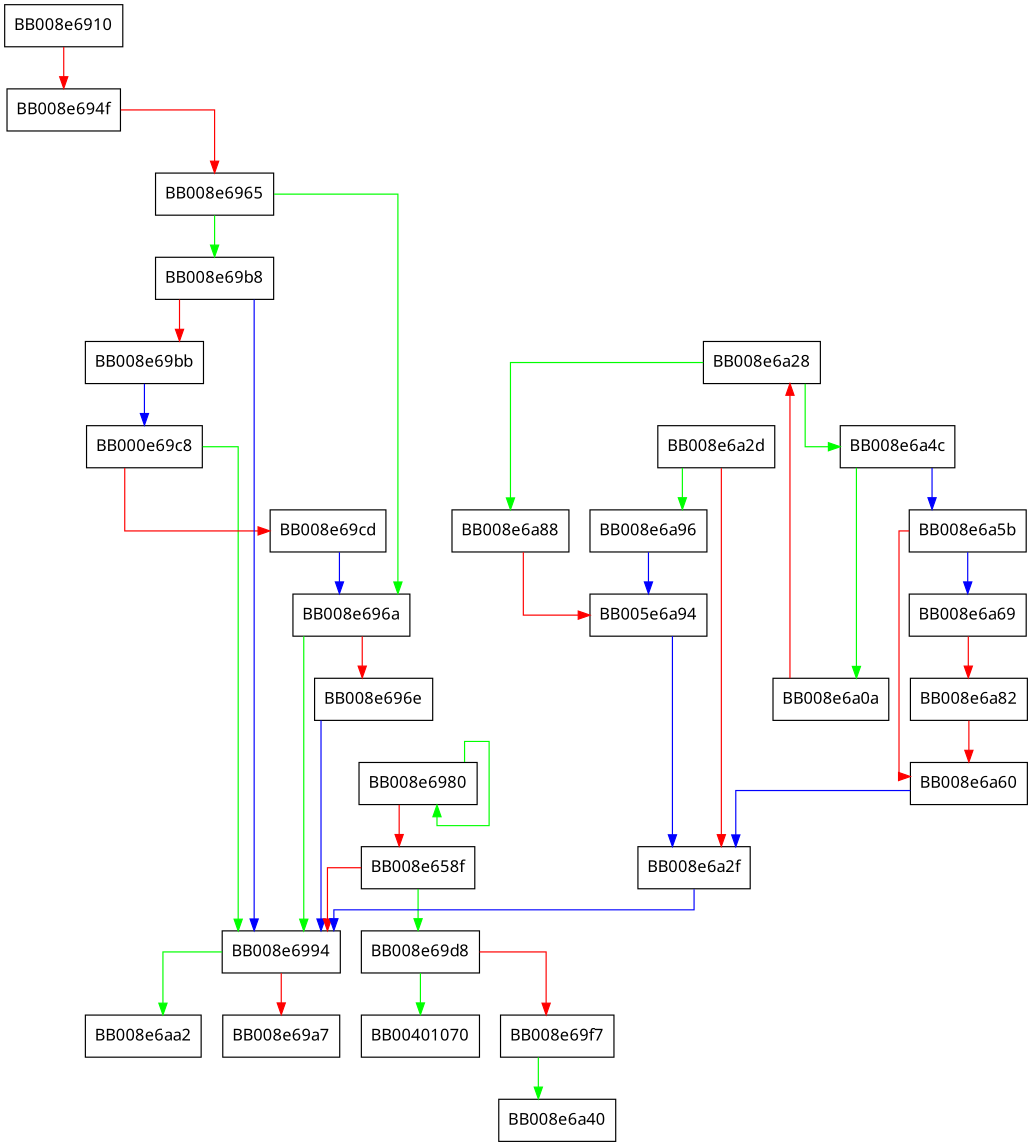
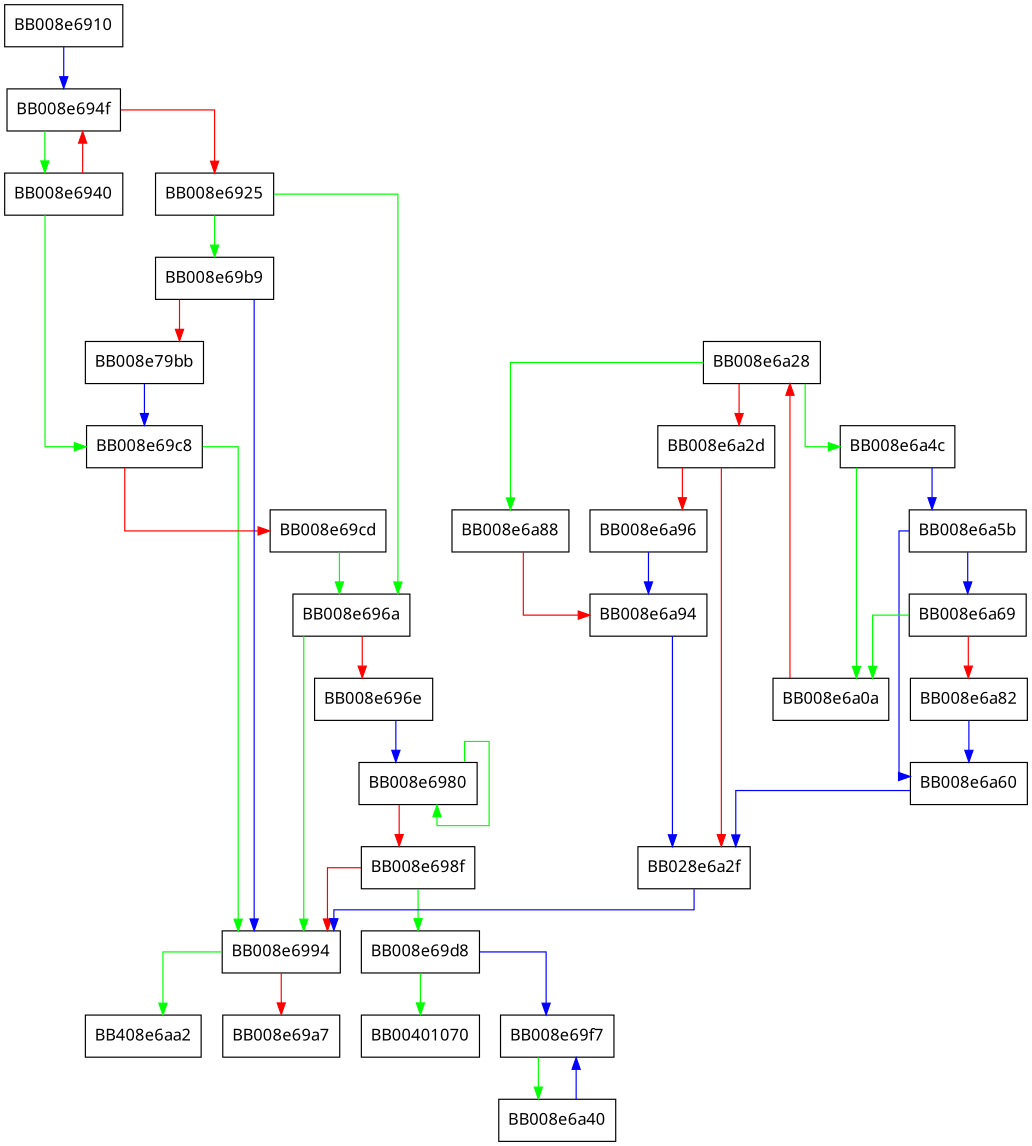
edge "BB008e6910" -> "BB008e694f": color red -> blue
node "BB008e6940": added
node "BB008e6965": label "BB008e6965" -> "BB008e6925"
node "BB008e69b8": label "BB008e69b8" -> "BB008e69b9"
node "BB008e69bb": label "BB008e69bb" -> "BB008e79bb"
edge "BB008e6a28" -> "BB008e6a2d": added
node "BB000e69c8": label "BB000e69c8" -> "BB008e69c8"
edge "BB008e6a2d" -> "BB008e6a96": color green -> red
edge "BB008e69cd" -> "BB008e696a": color blue -> green
node "BB005e6a94": label "BB005e6a94" -> "BB008e6a94"
edge "BB008e6a69" -> "BB008e6a0a": added
edge "BB008e6a5b" -> "BB008e6a60": color red -> blue
edge "BB008e6a82" -> "BB008e6a60": color red -> blue
edge "BB008e696e" -> "BB008e6994": now "BB008e696e" -> "BB008e6980"
node "BB008e658f": label "BB008e658f" -> "BB008e698f"
node "BB008e6a2f": label "BB008e6a2f" -> "BB028e6a2f"
edge "BB008e69d8" -> "BB008e69f7": color red -> blue
node "BB008e6aa2": label "BB008e6aa2" -> "BB408e6aa2"
edge "BB008e6a40" -> "BB008e69f7": added
